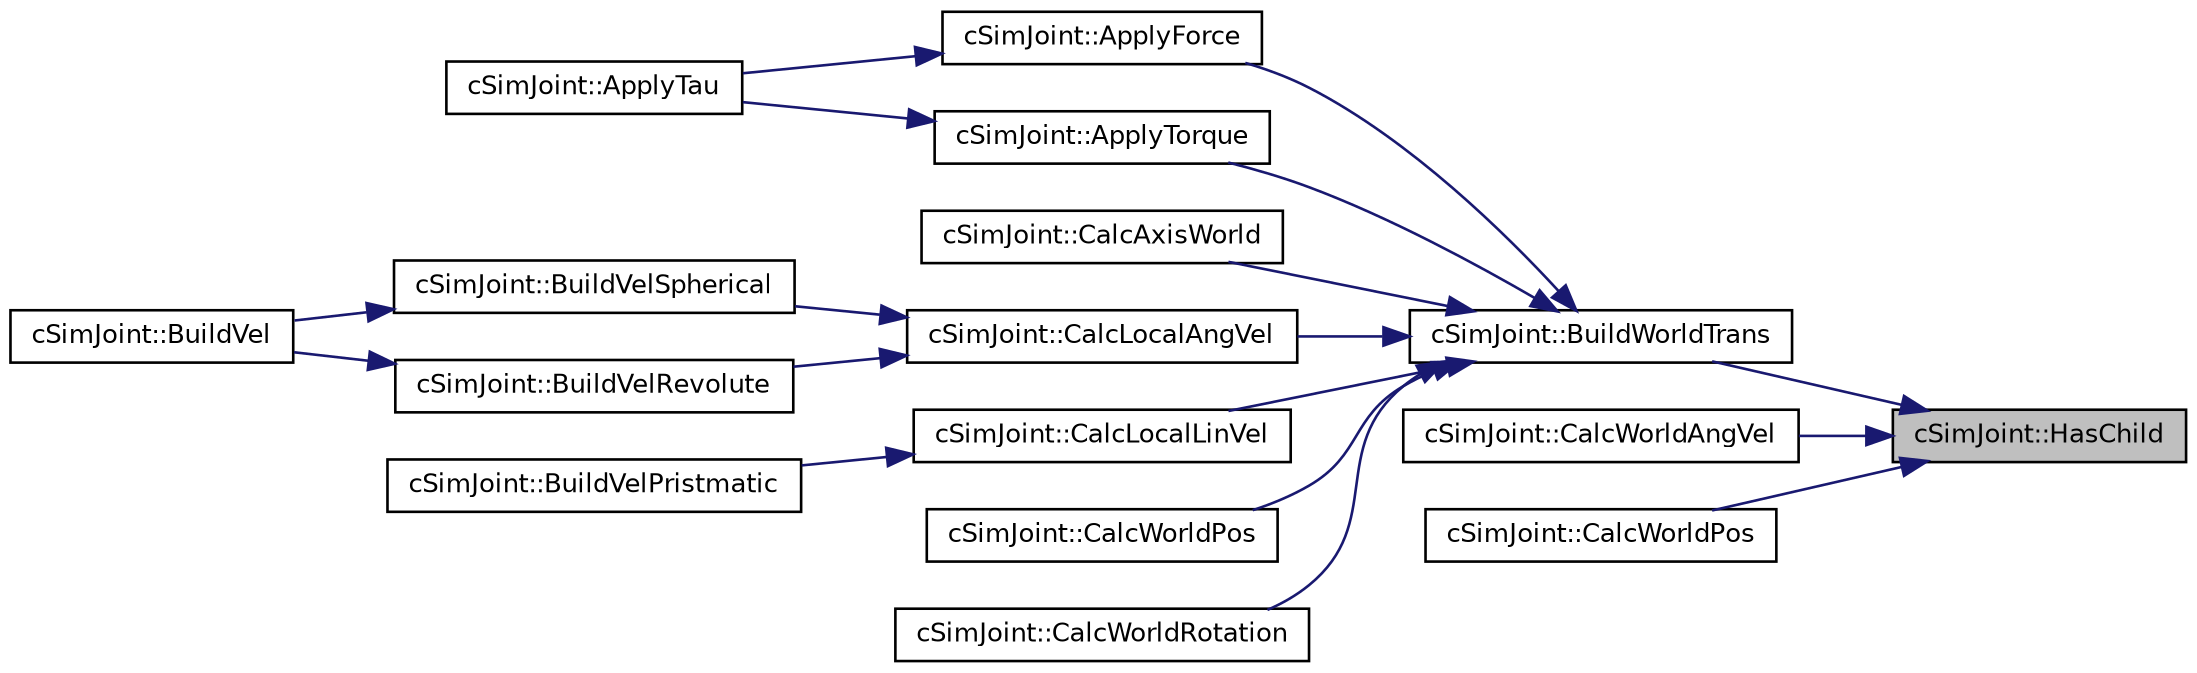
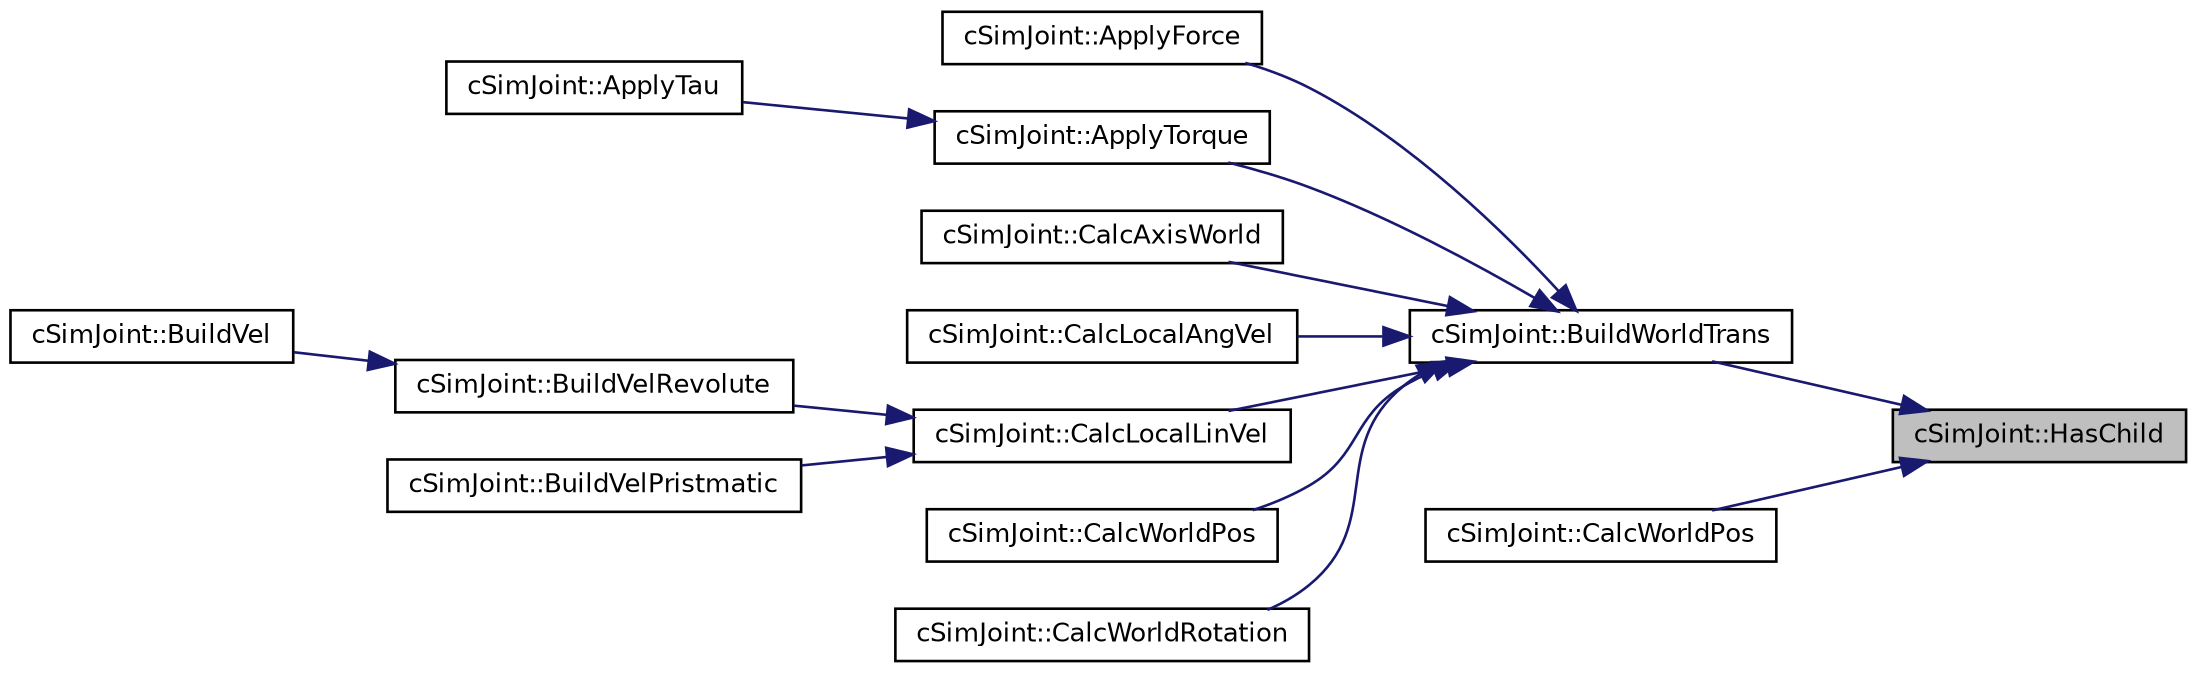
edge "cSimJoint::ApplyTau" -> "cSimJoint::ApplyForce": removed
node "cSimJoint::BuildVelSpherical": removed
edge "cSimJoint::BuildVelRevolute" -> "cSimJoint::CalcLocalAngVel": now "cSimJoint::BuildVelRevolute" -> "cSimJoint::CalcLocalLinVel"
node "cSimJoint::CalcWorldAngVel": removed
